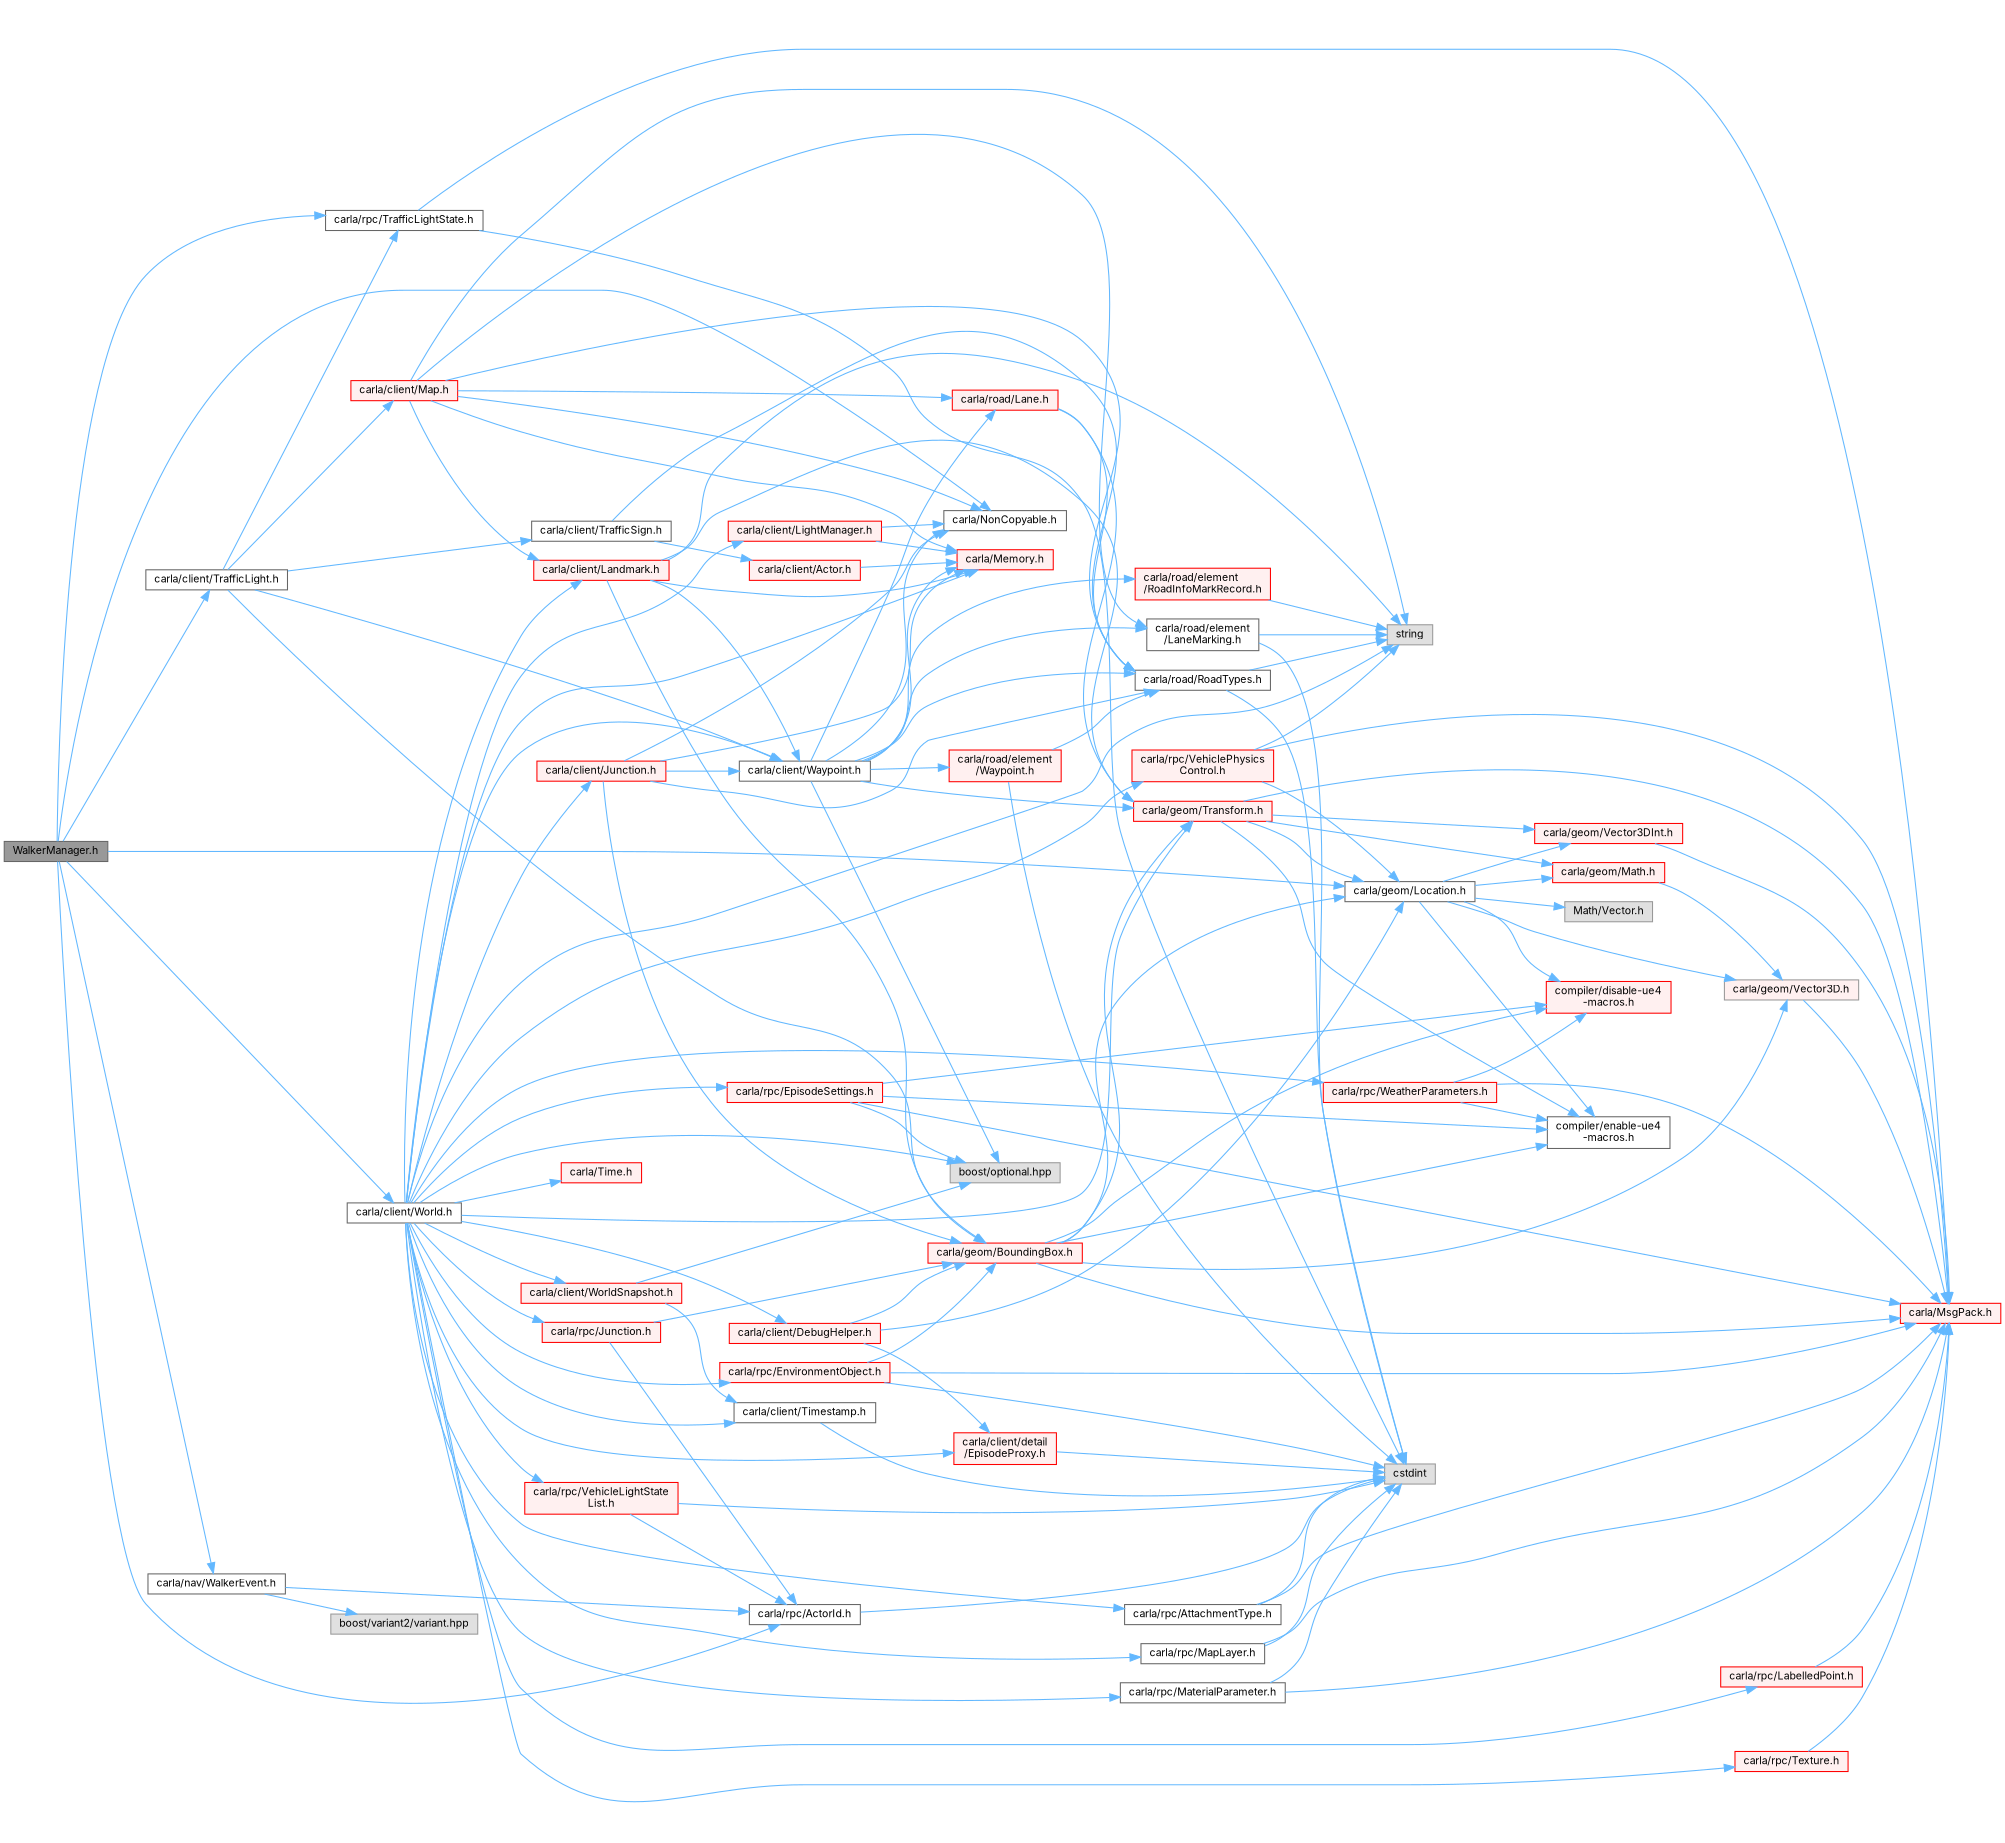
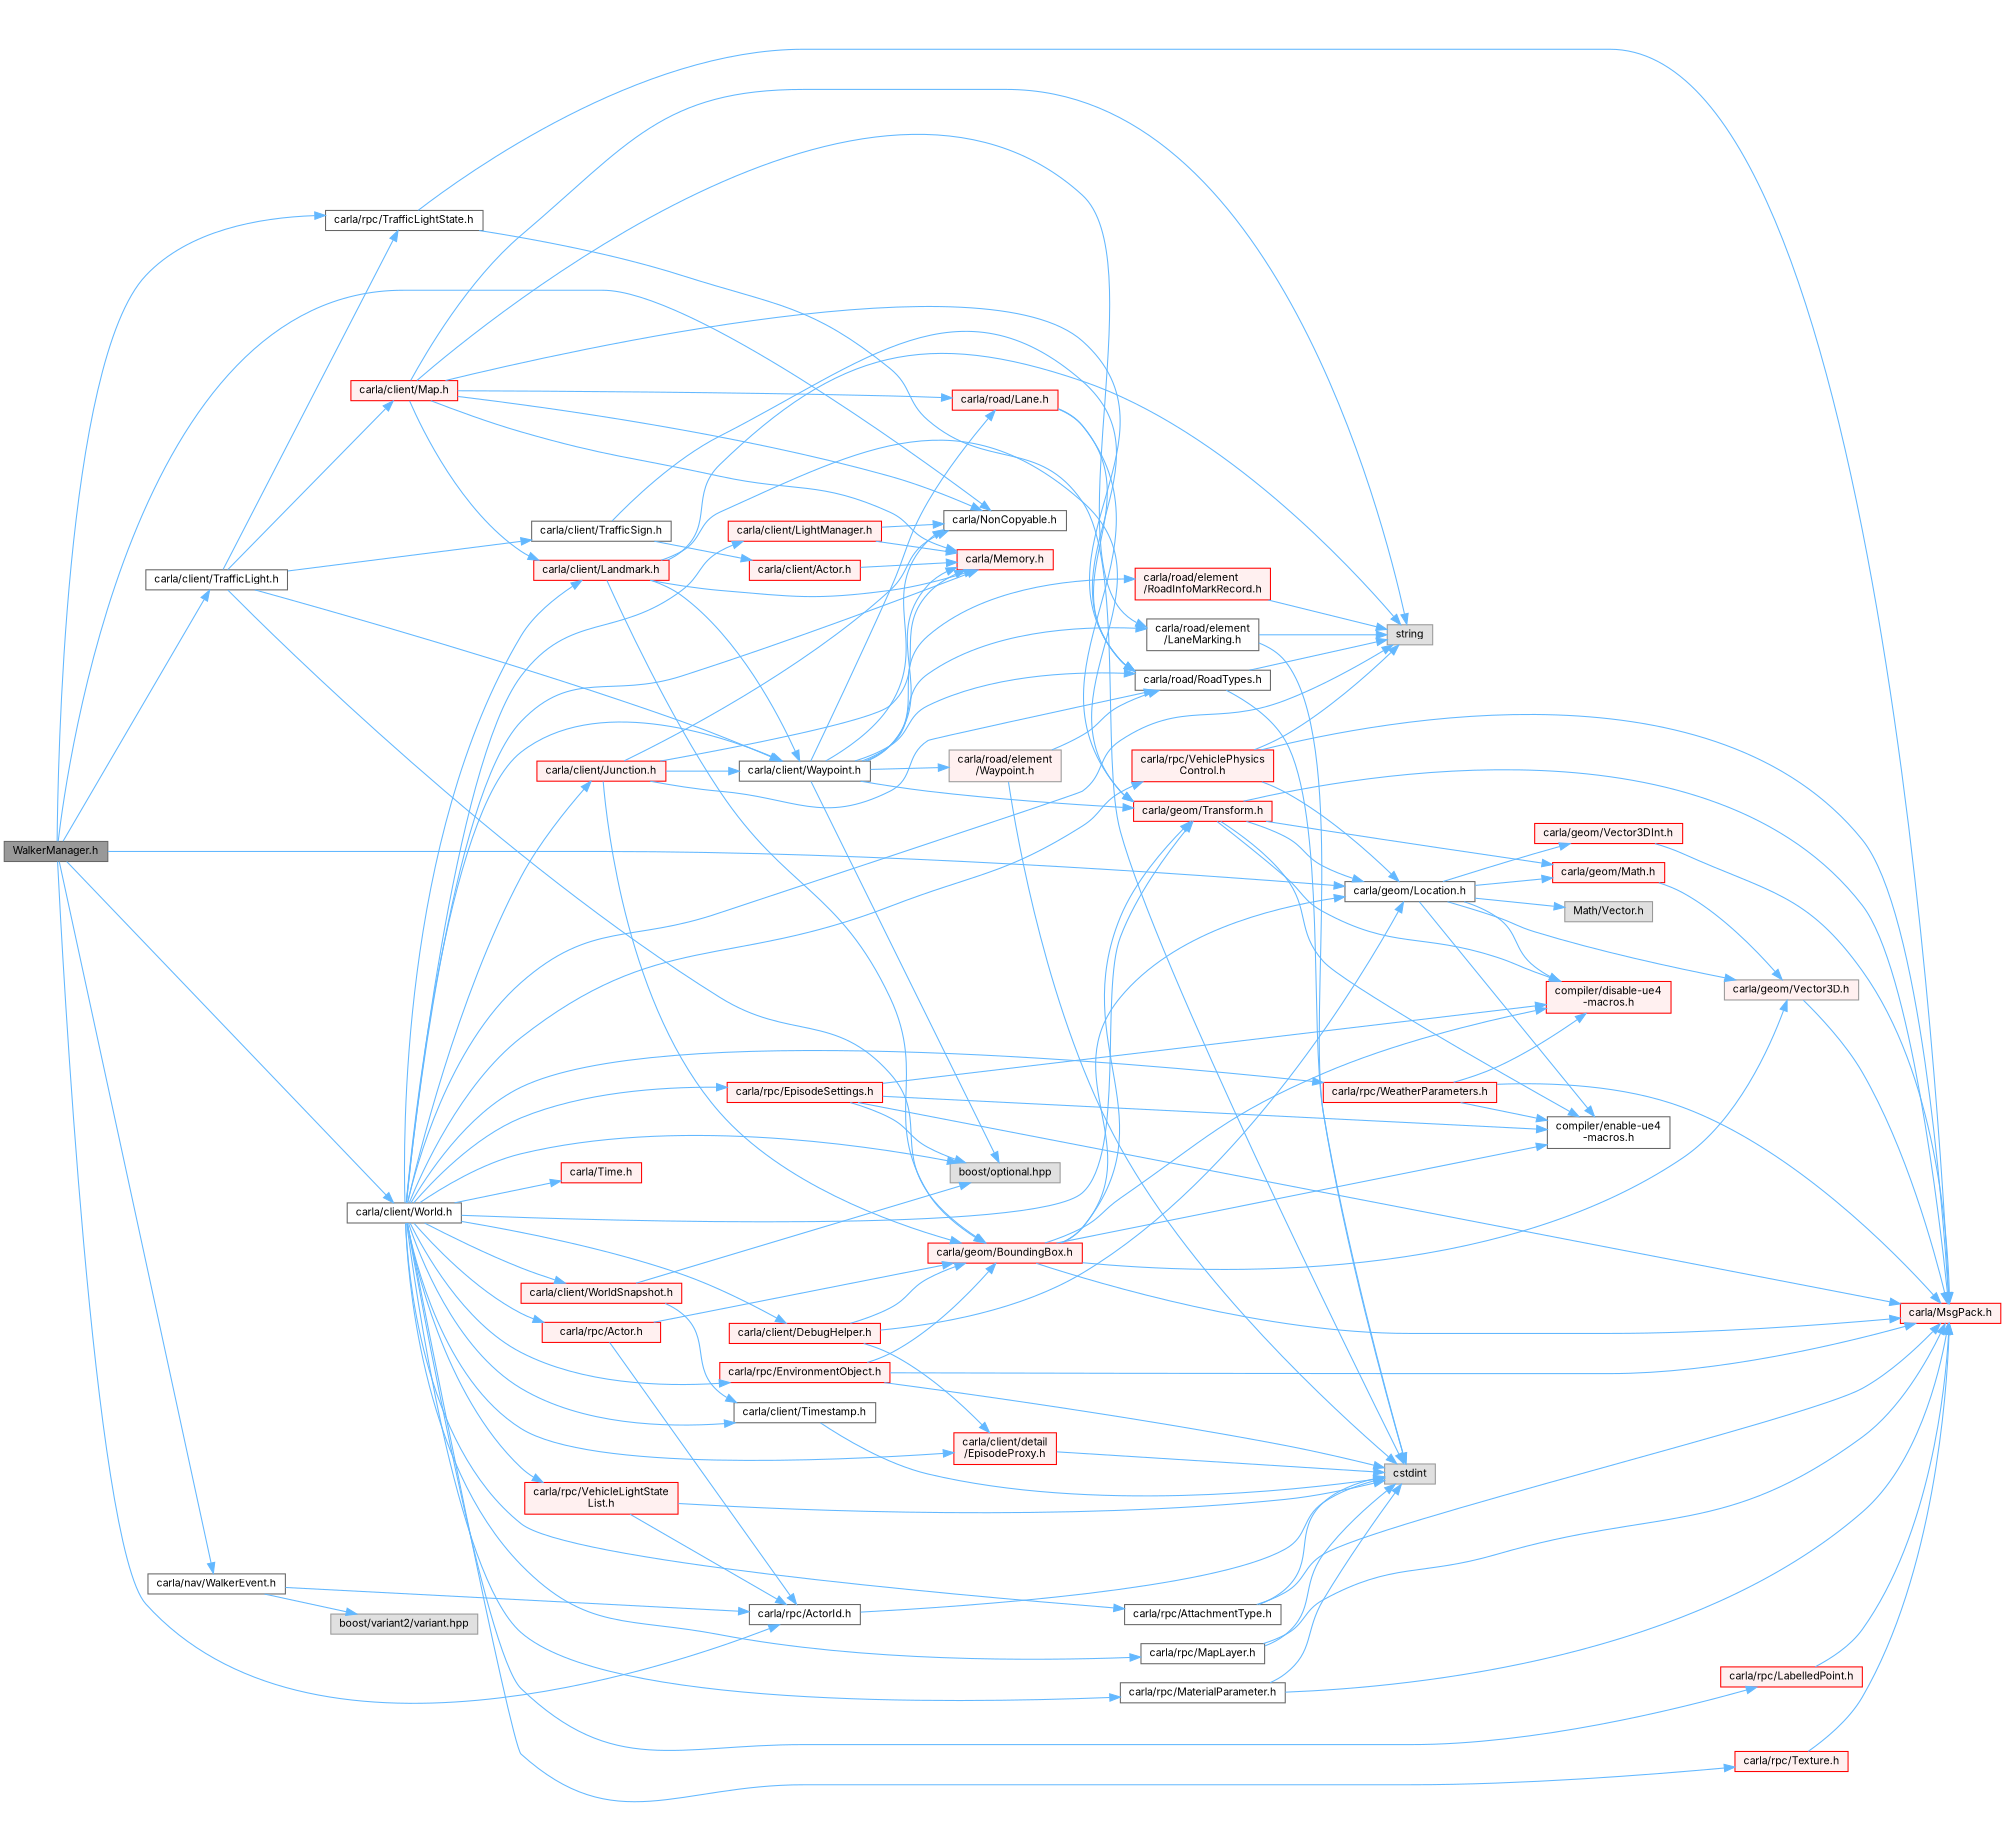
node "carla/road/element /Waypoint.h": color red -> grey60
edge "carla/geom/Transform.h" -> "carla/geom/Vector3DInt.h": now "carla/geom/Transform.h" -> "compiler/disable-ue4 -macros.h"
node "carla/rpc/Junction.h": label "carla/rpc/Junction.h" -> "carla/rpc/Actor.h"
